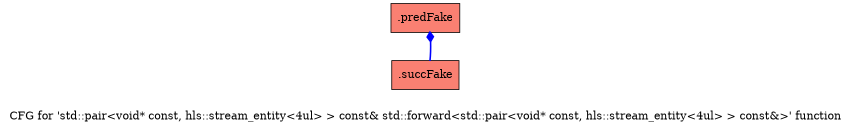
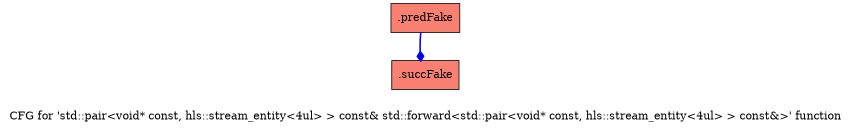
edge ".succFake" -> ".predFake": reversed
